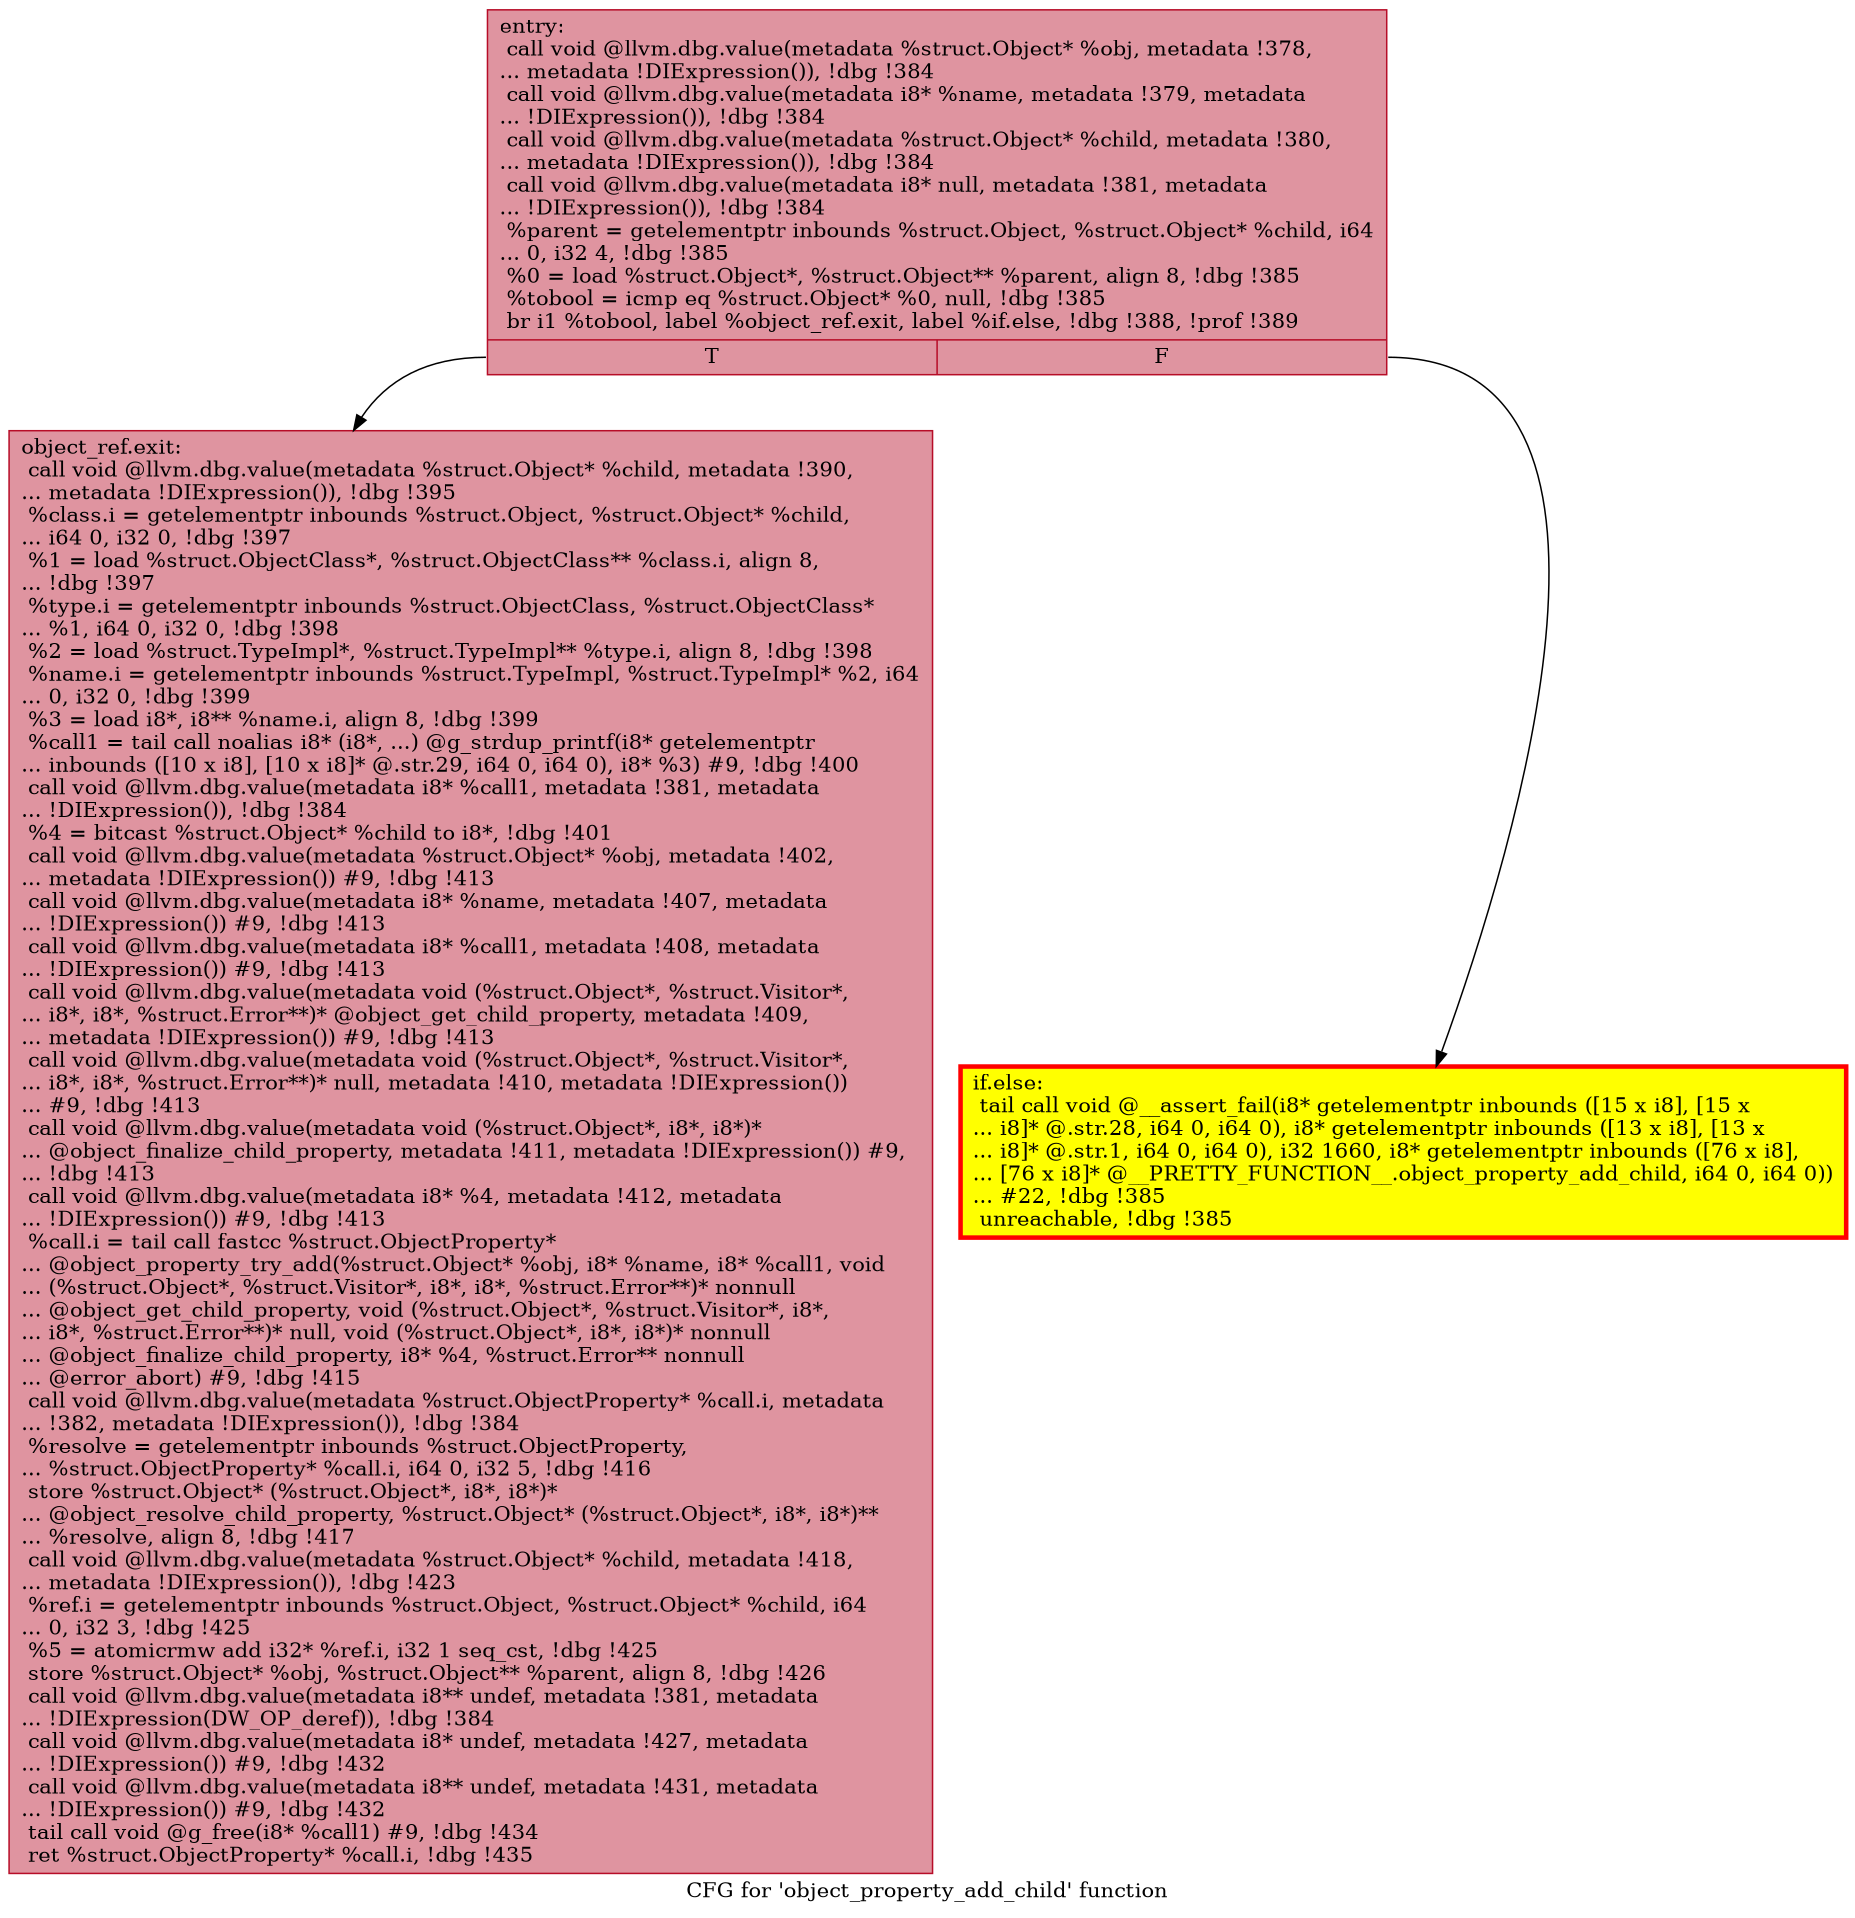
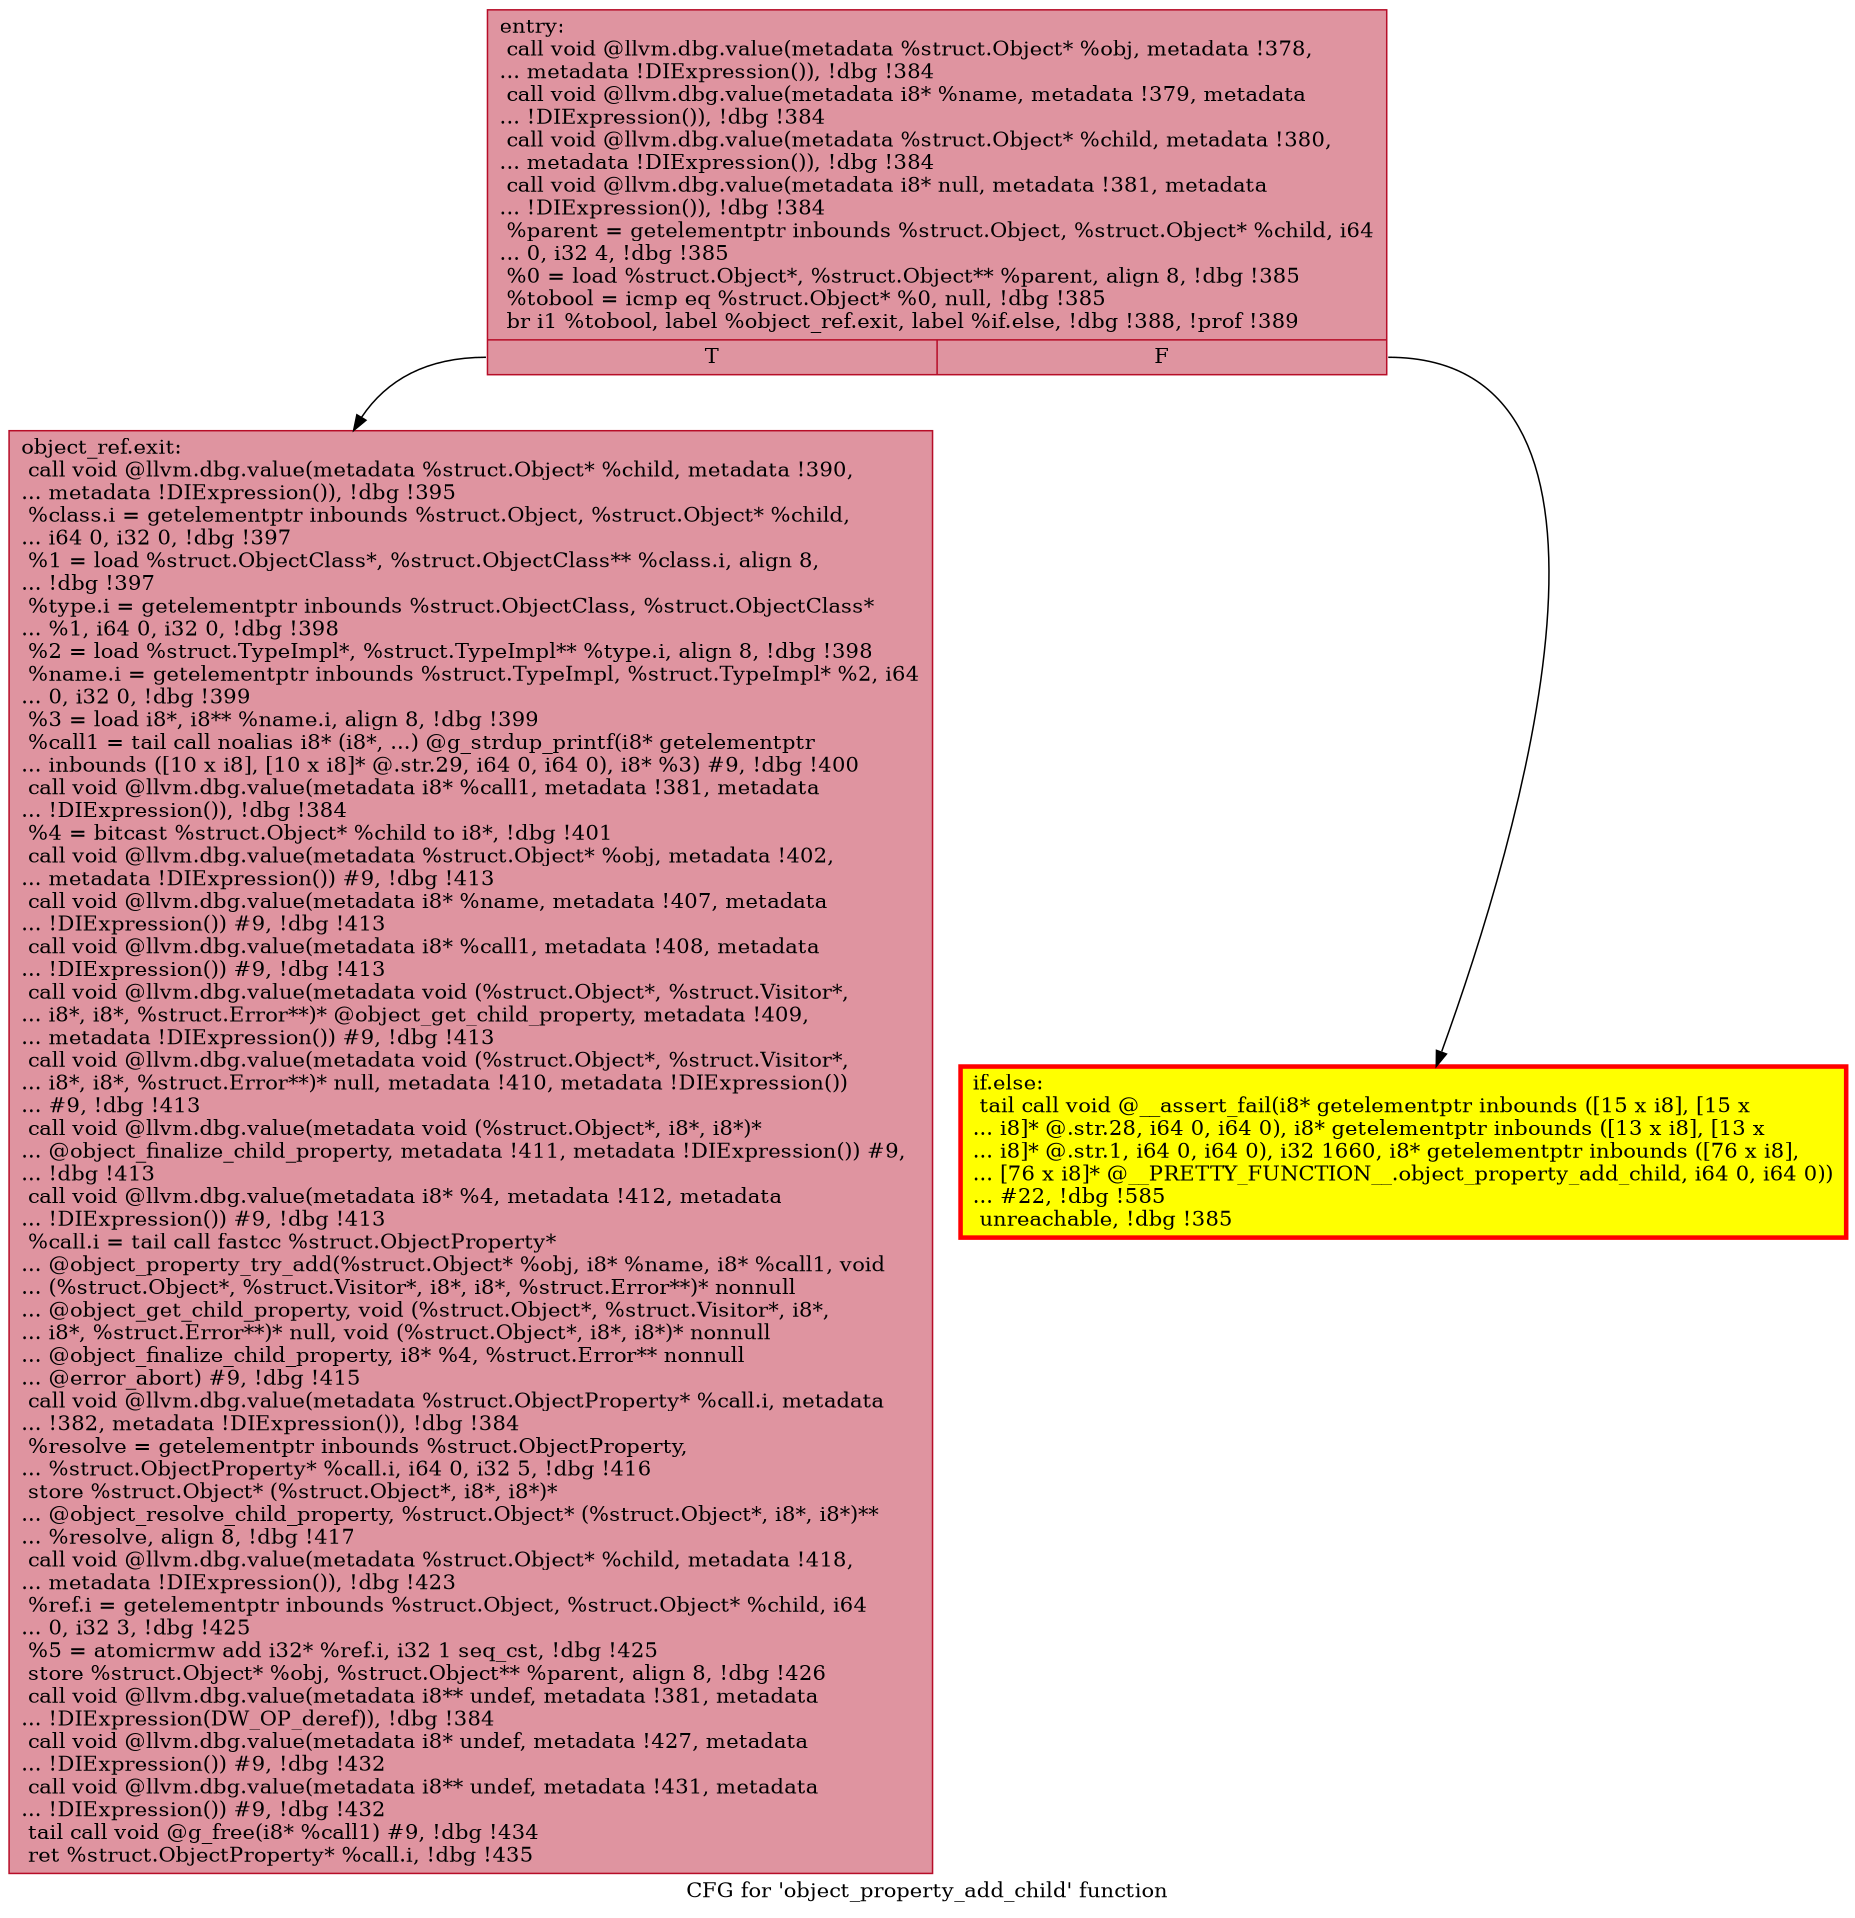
node "if.else:": text "... #22, !dbg !385" -> "... #22, !dbg !585"
